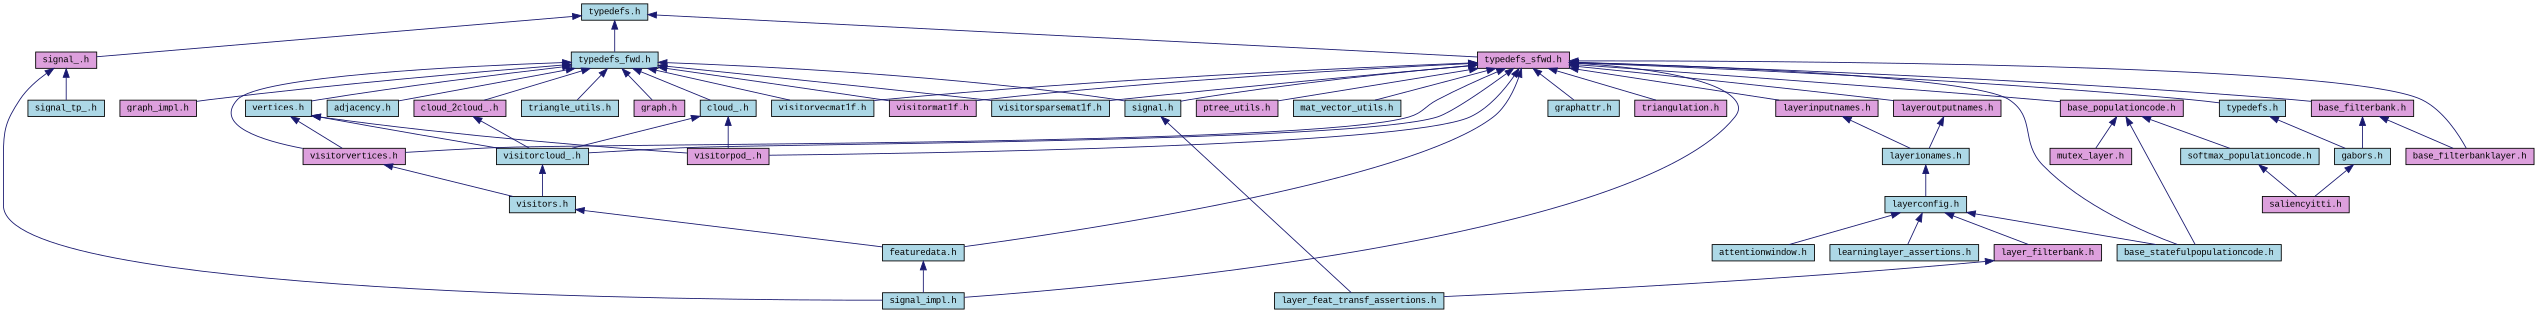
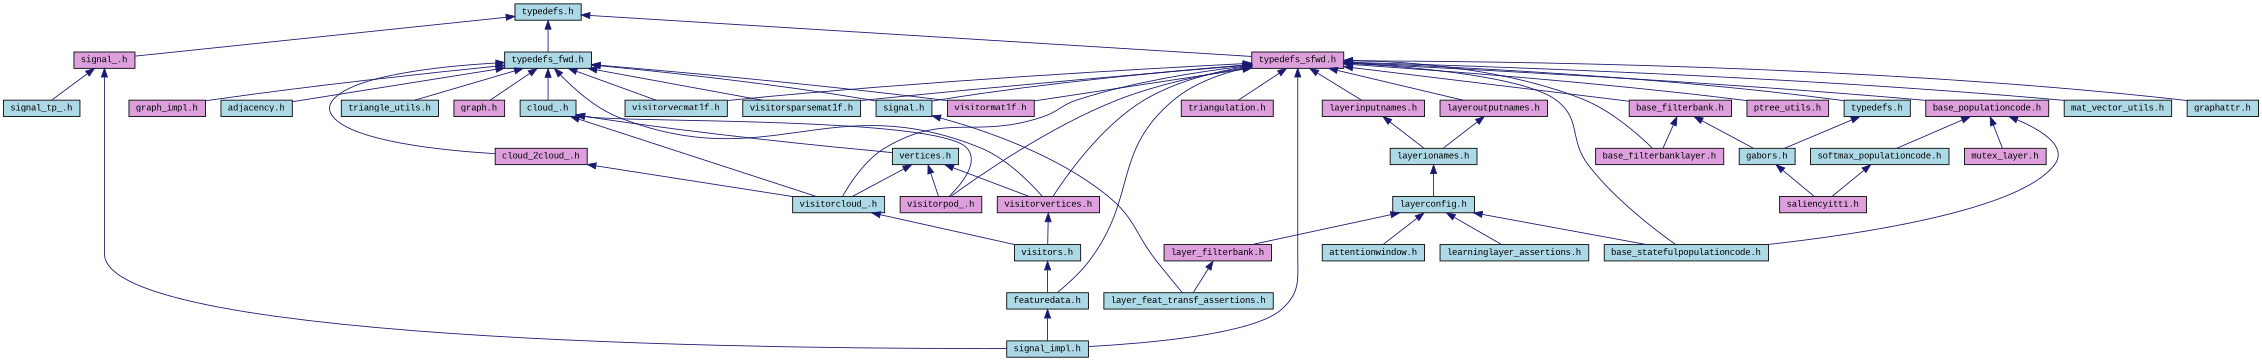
edge "vertices.h" -> "typedefs_fwd.h": now "vertices.h" -> "cloud_.h"
